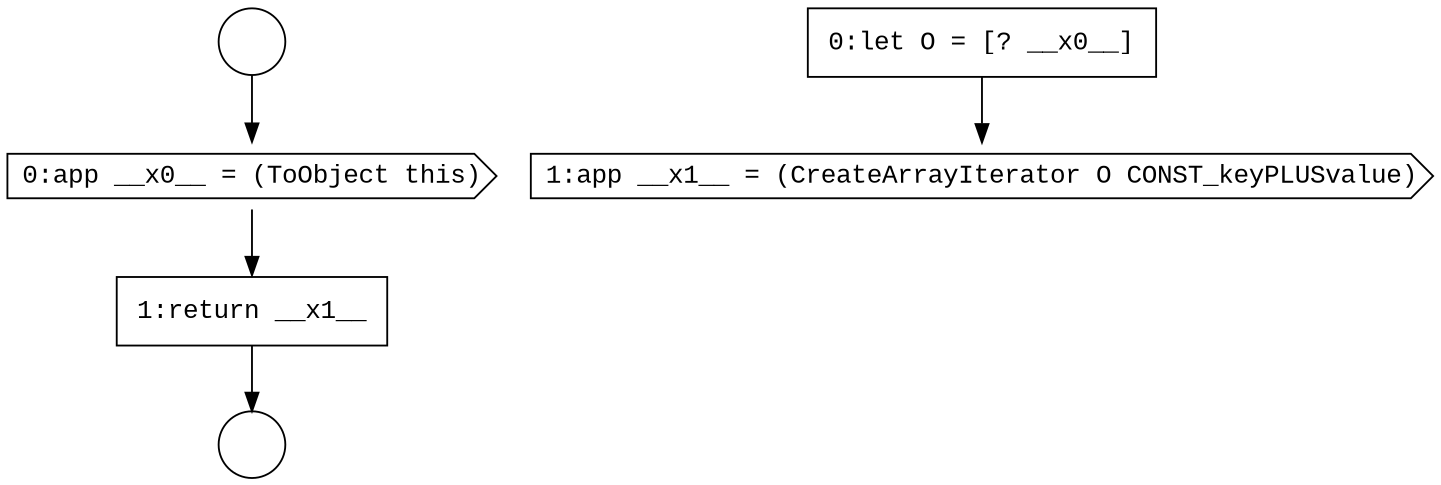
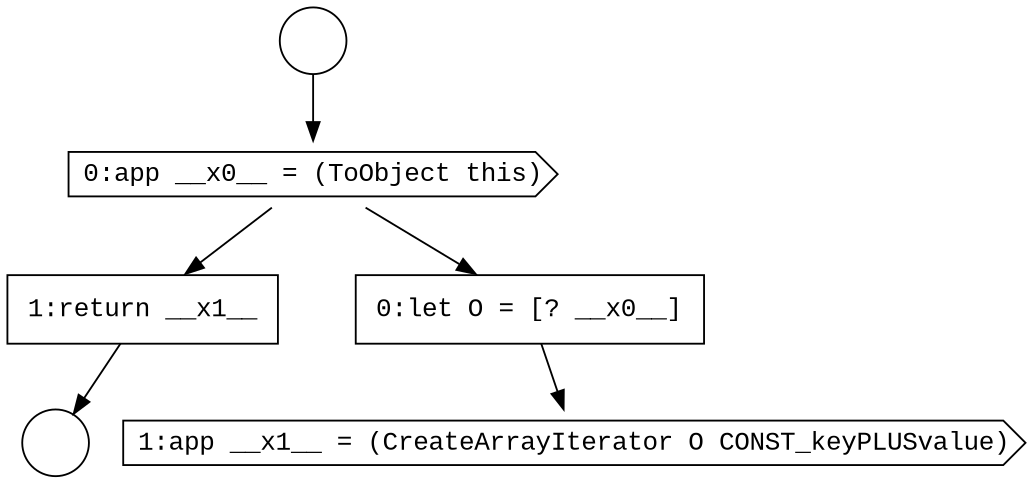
edge "0:app __x0__ = (ToObject this)" -> "0:let O = [? __x0__]": added
